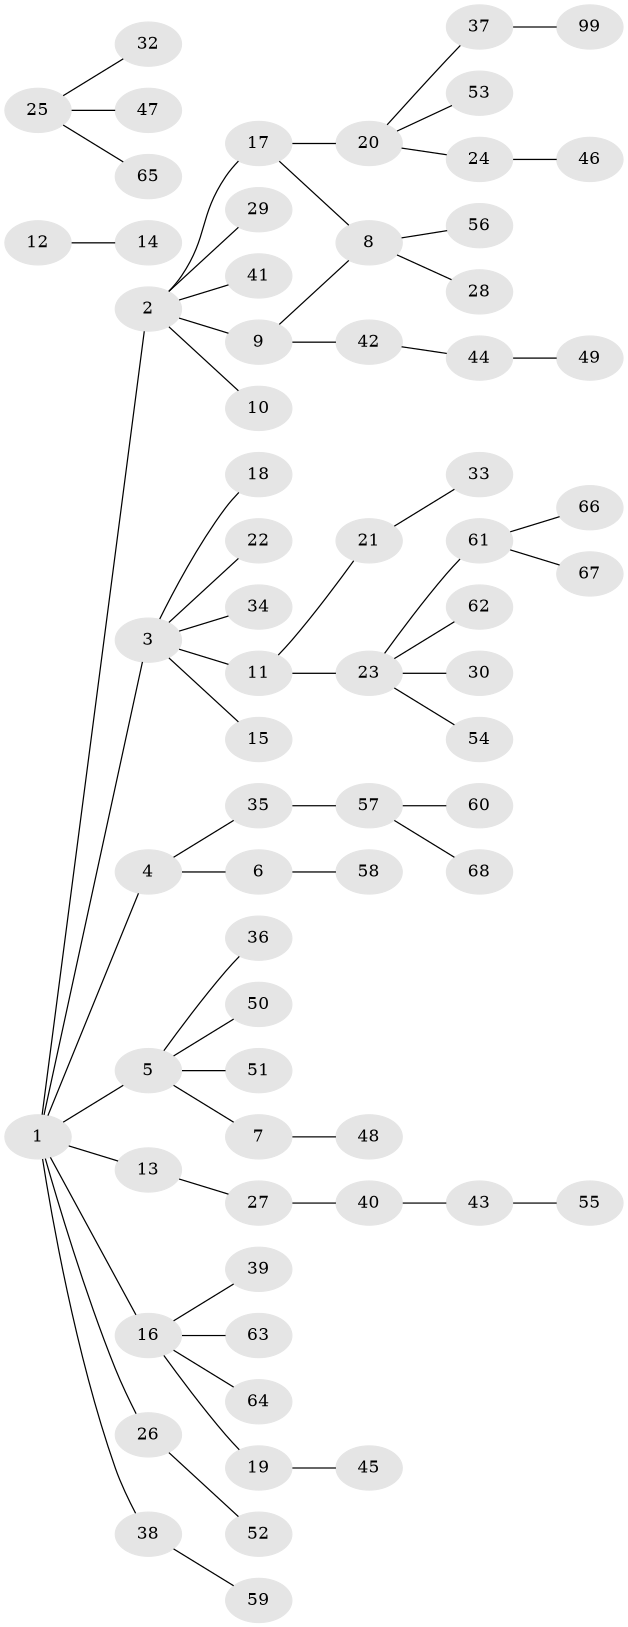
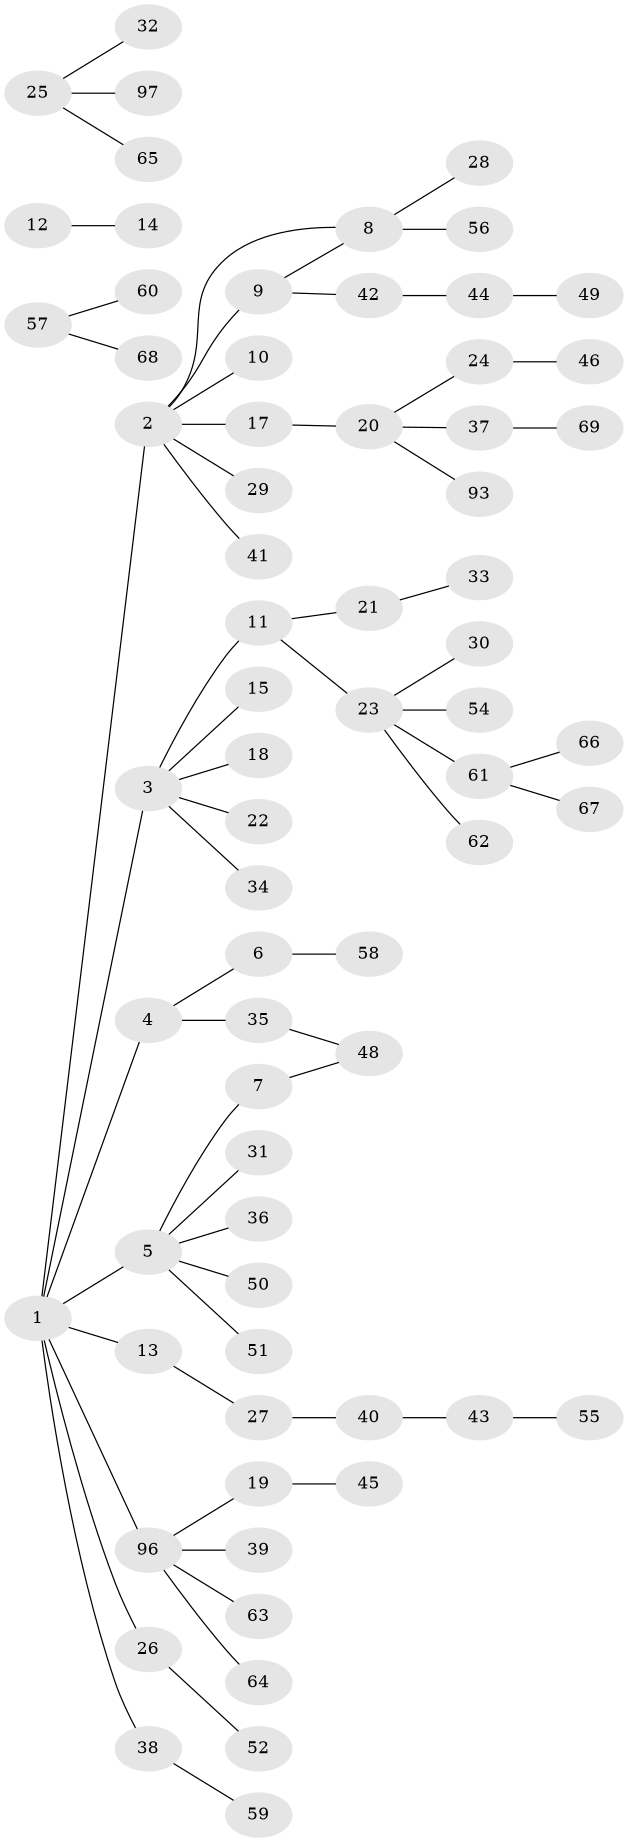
node "99": label "99" -> "69"
node "53": label "53" -> "93"
node "47": label "47" -> "97"
edge "17" -- "8": now "2" -- "8"
edge "35" -- "57": now "35" -- "48"
node "31": added
node "16": label "16" -> "96"
